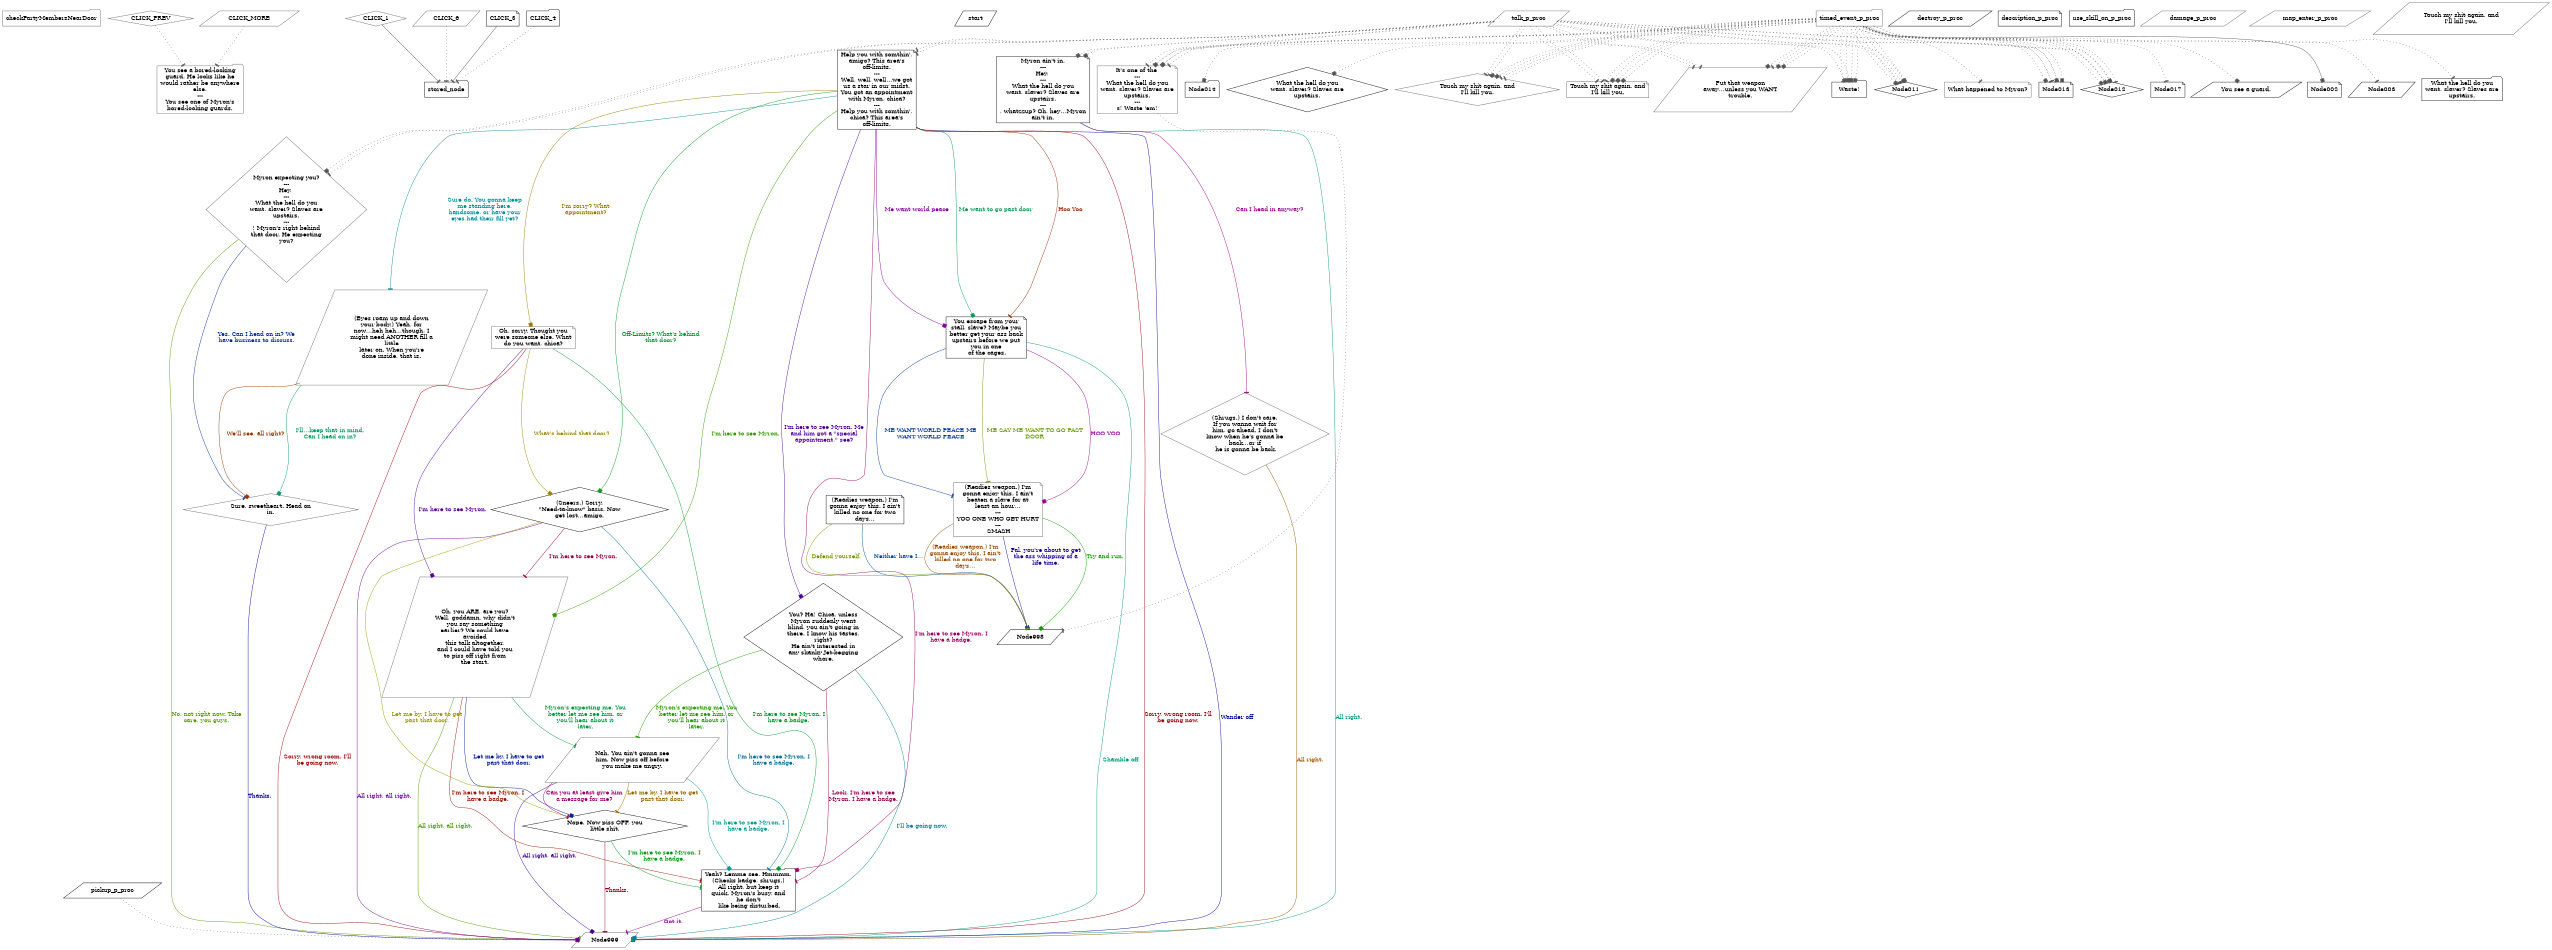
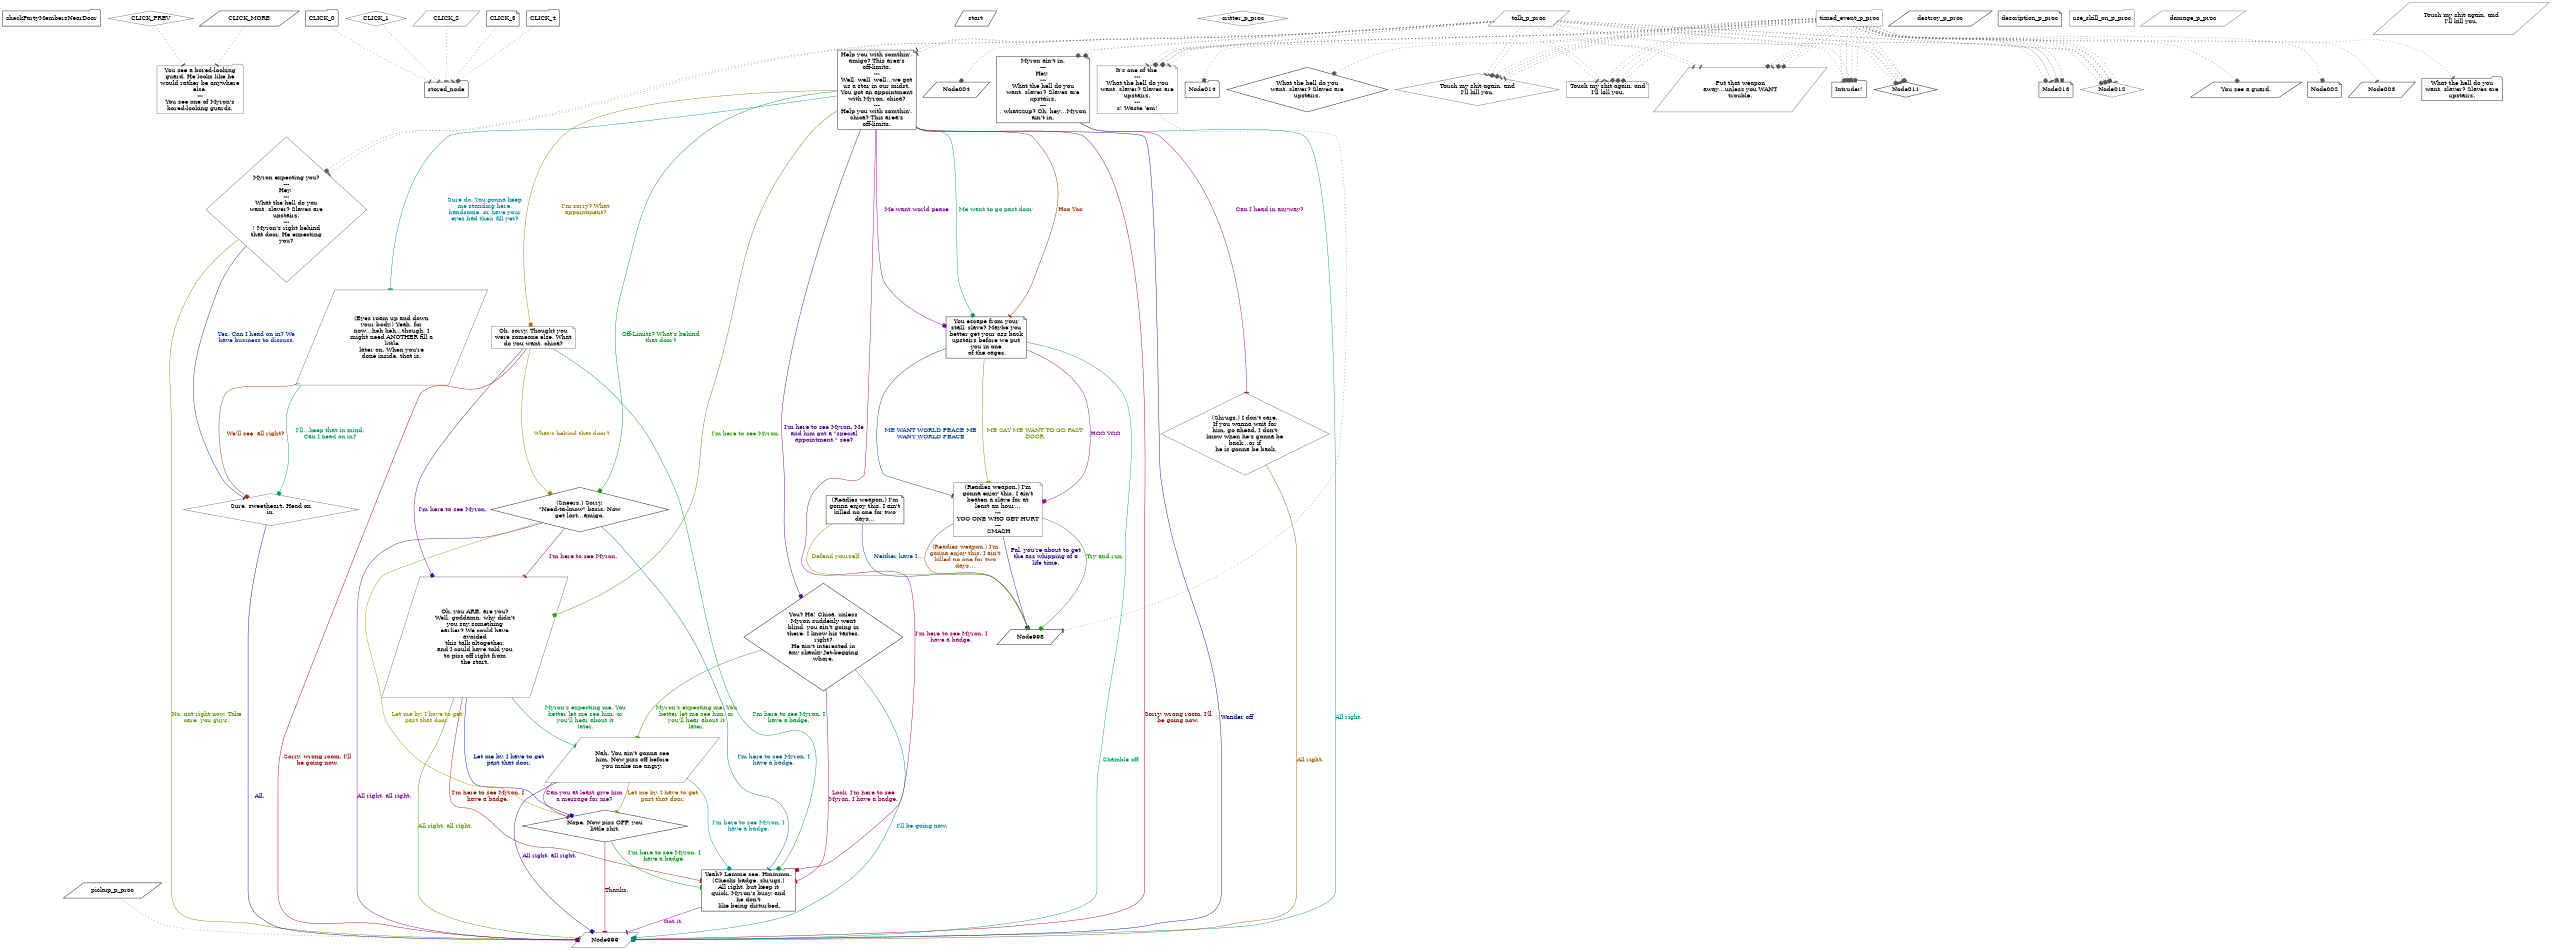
node "checkPartyMembersNearDoor": color gray40 -> black
node "CLICK_MORE": color gray40 -> black
node "CLICK_0": added
node "CLICK_6": label "CLICK_6" -> "CLICK_2"
node "critter_p_proc": added
node "use_skill_on_p_proc": color black -> gray40
node "map_enter_p_proc": removed
edge "timed_event_p_proc" -> "Node002": style solid -> dotted
edge "CLICK_1" -> "stored_node": style solid -> dotted
edge "CLICK_3" -> "stored_node": style solid -> dotted
edge "CLICK_4" -> "stored_node": arrowhead tee -> box
node "Node004": added
node "Waste!": label "Waste!" -> "Intruder!"
node "What happened to Myron?": removed
node "Node012": color black -> gray40
node "Node017": removed
edge "Sure, sweetheart. Head on in." -> "Node999": label "Thanks." -> "All."
